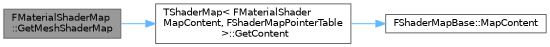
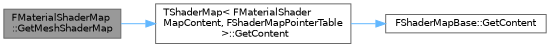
node "FShaderMapBase::MapContent": label "FShaderMapBase::MapContent" -> "FShaderMapBase::GetContent"
